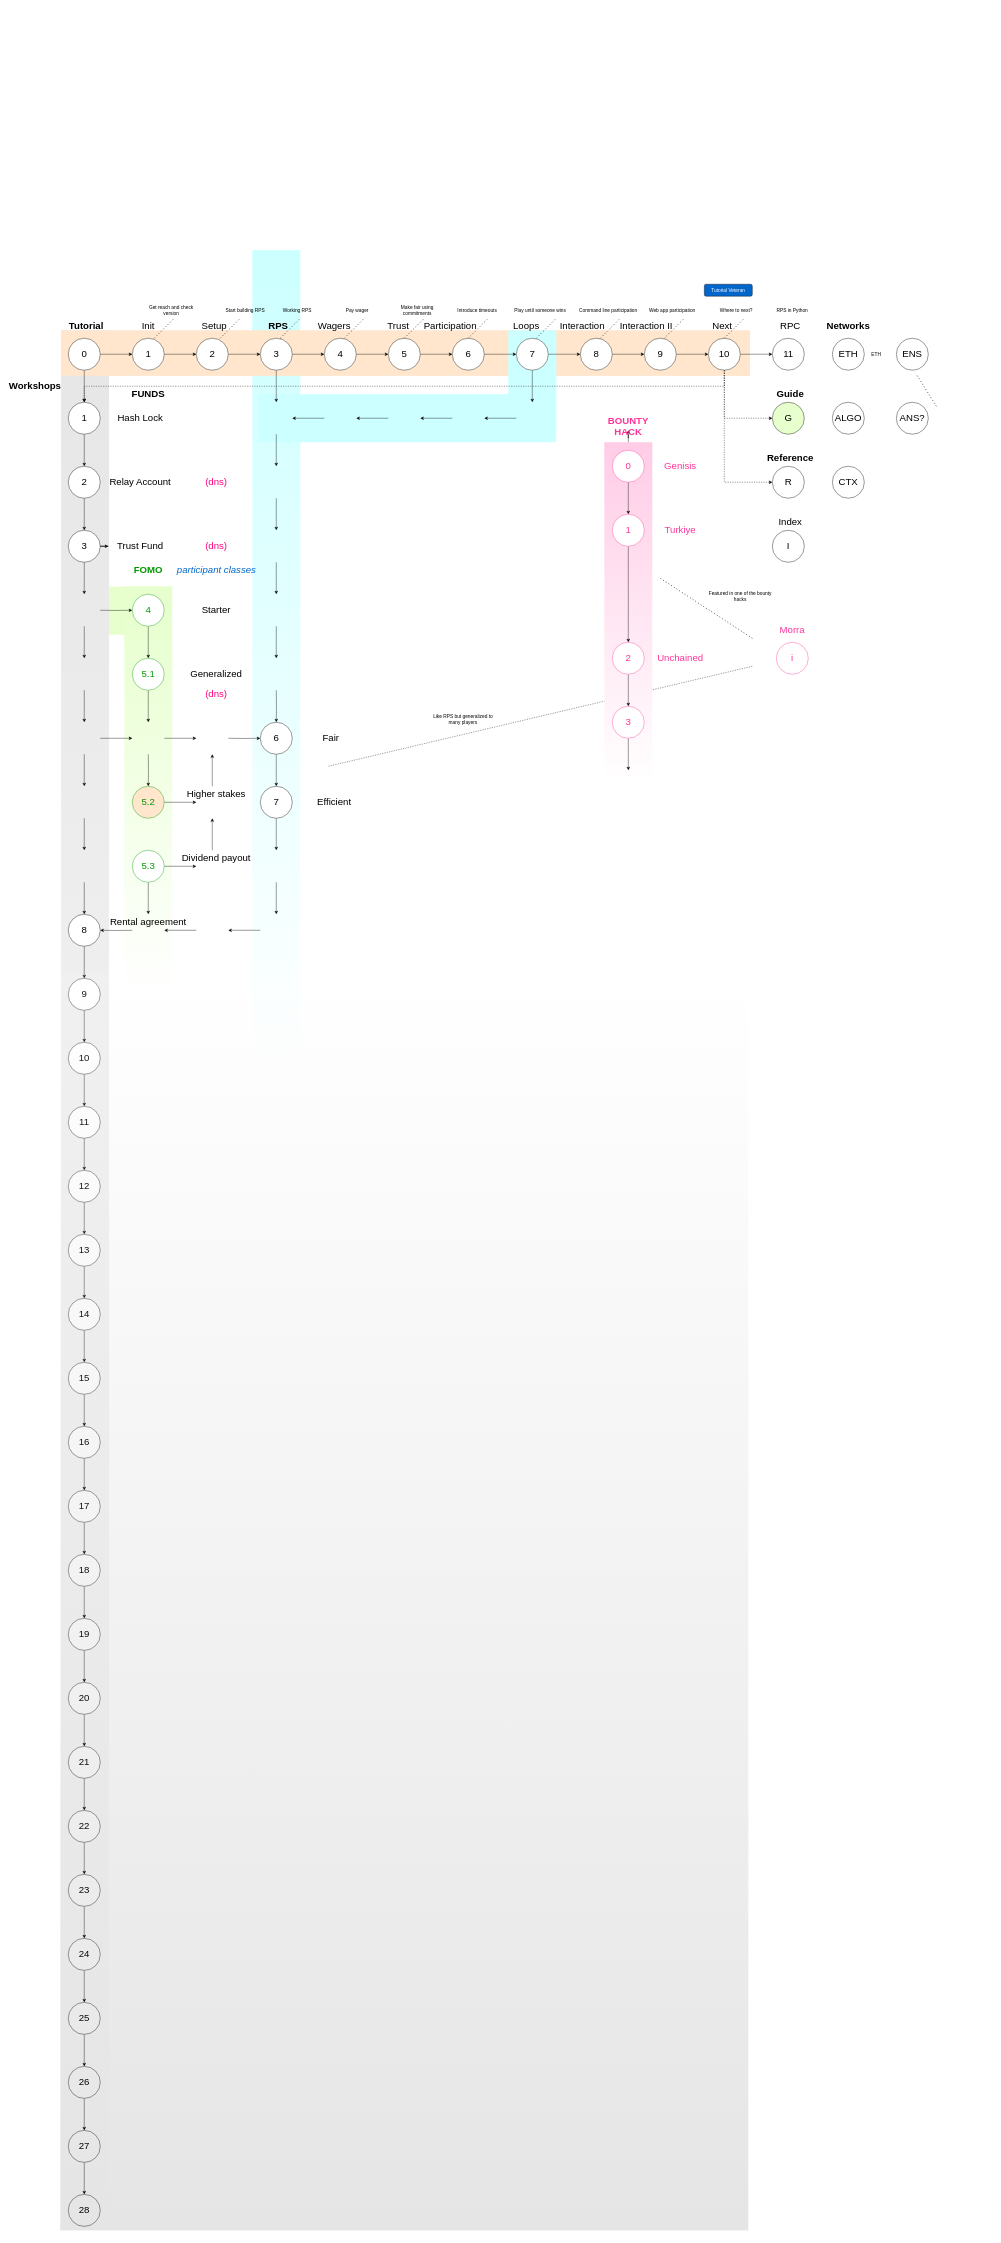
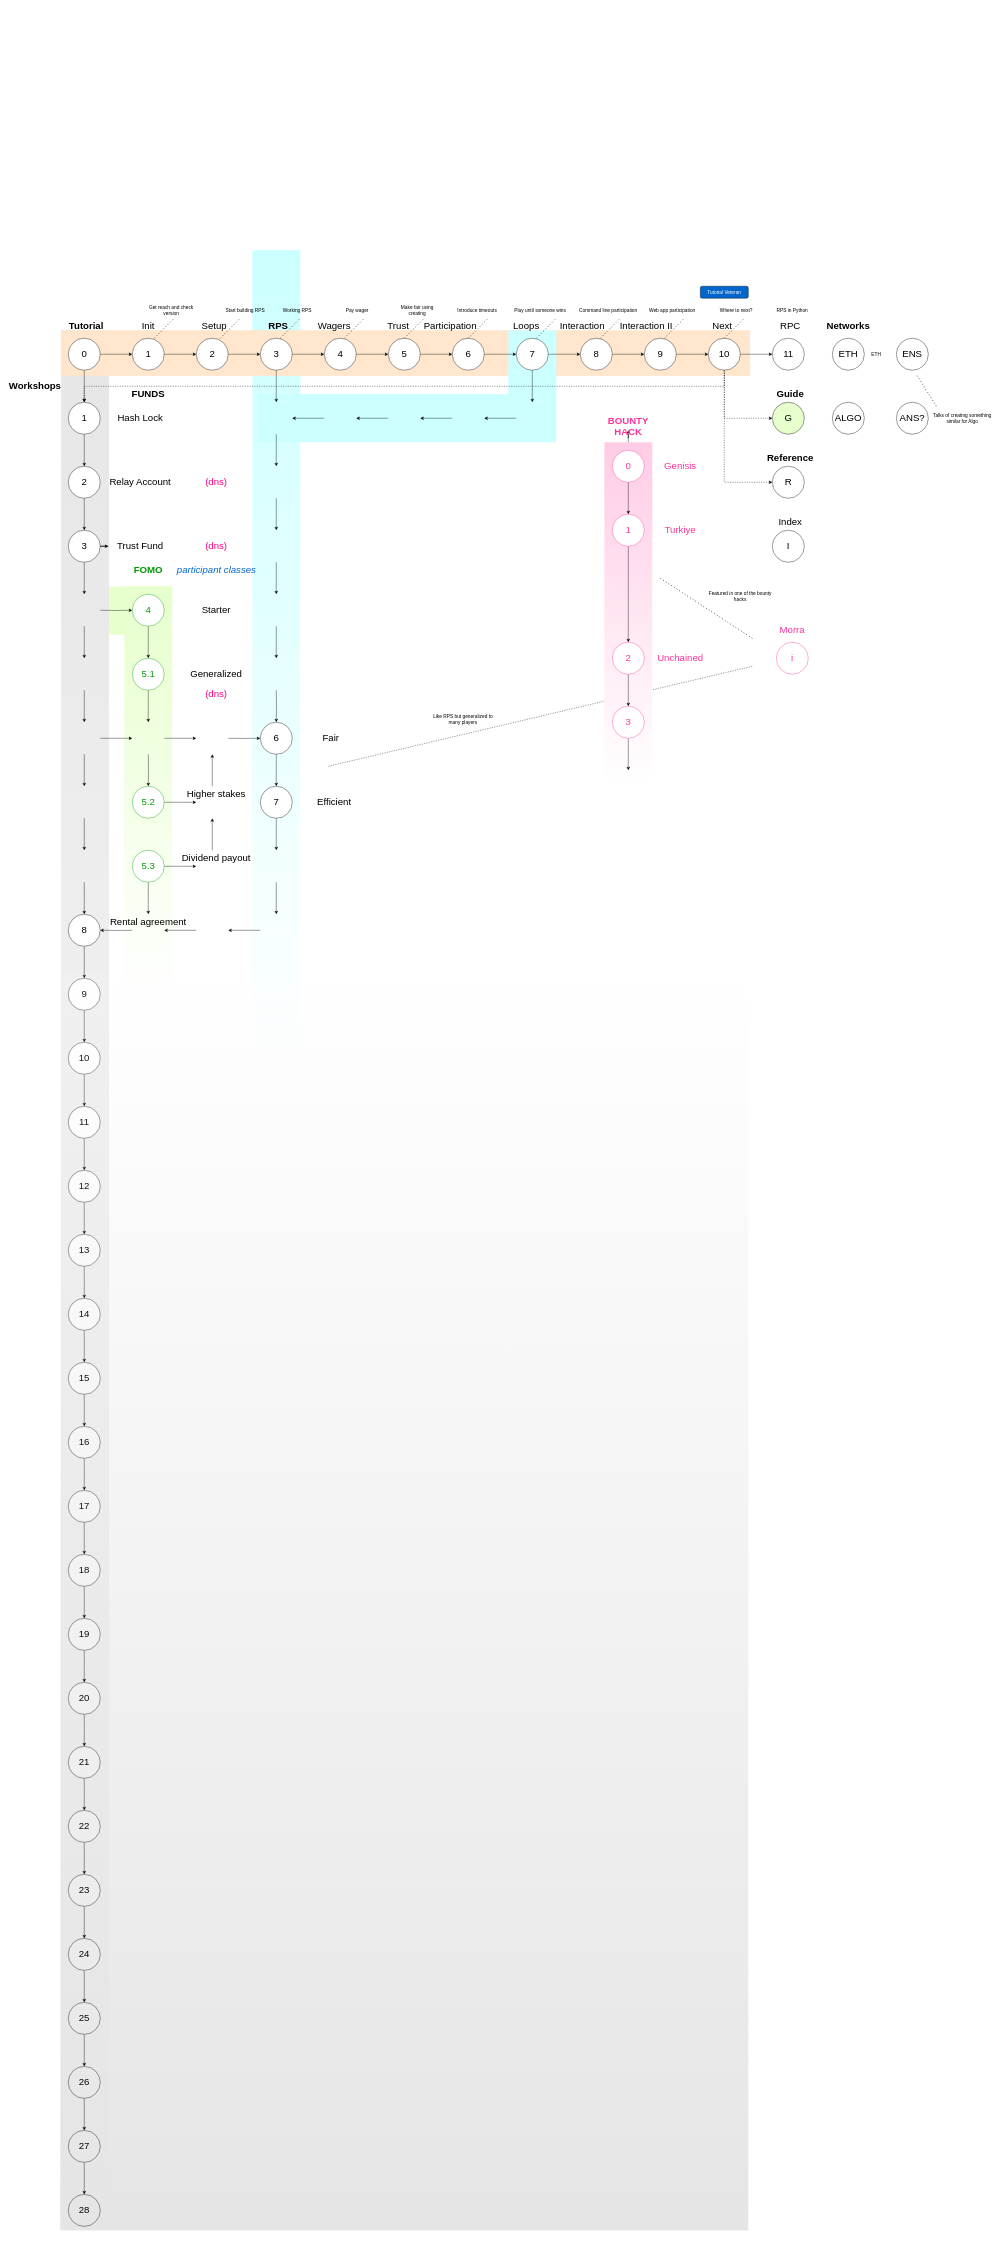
node "Tutorial Veteran": moved (728, 290) -> (724, 292)
node "Make fair using commitments": label "Make fair using commitments" -> "Make fair using creating"
node "Talks of creating something similar for Algo": added
node "CTX": removed
node "5.2": fillcolor #ffe6cc -> #ffffff
